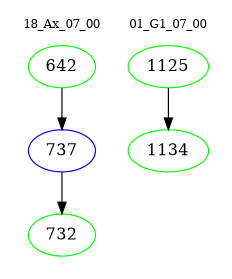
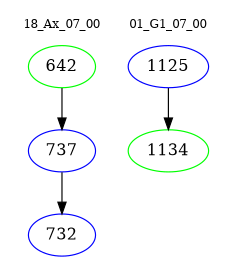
node "1125": color green -> blue
node "732": color green -> blue
